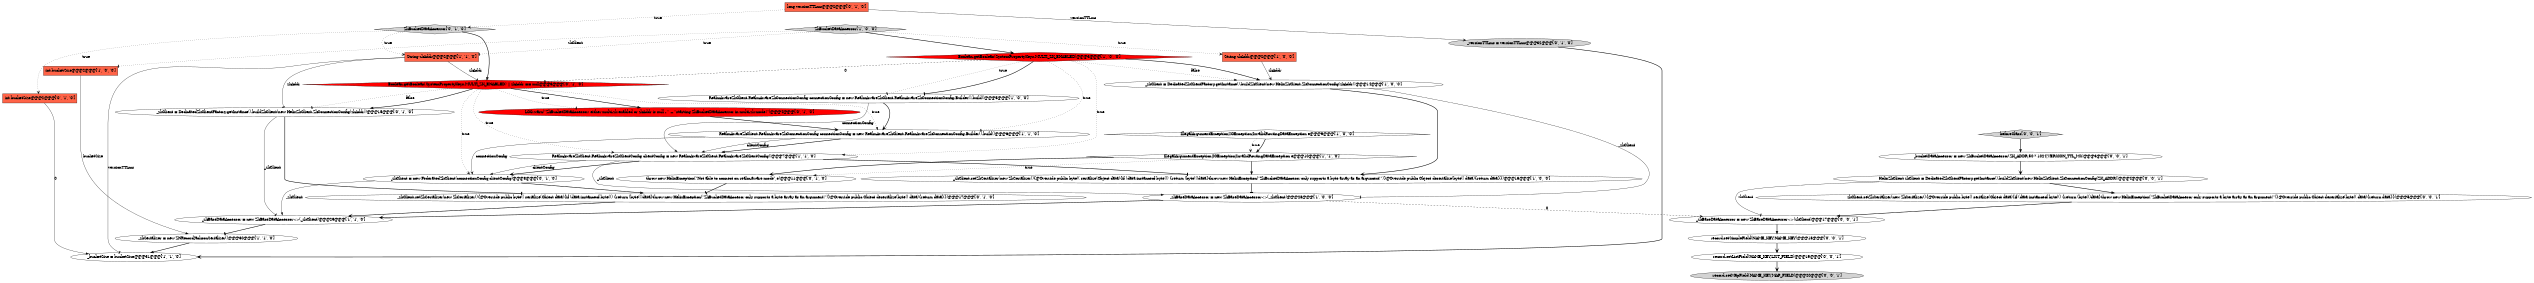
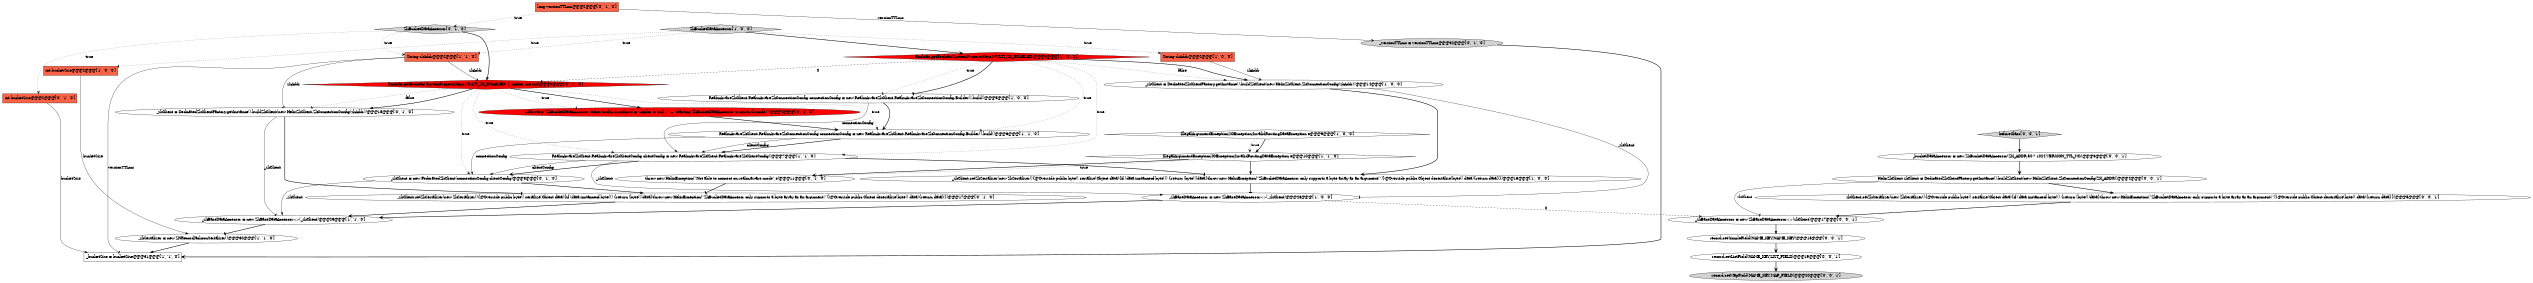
edge "ZkBucketDataAccessor['1', '0', '0']" -> "int bucketSize@@@2@@@['1', '0', '0']": label "zkClient" -> "true"
edge "int bucketSize@@@2@@@['0', '1', '0']" -> "_bucketSize = bucketSize@@@31@@@['1', '1', '0']": label "0" -> "bucketSize"
node "_bucketSize = bucketSize@@@31@@@['1', '1', '0']": shape ellipse -> box
